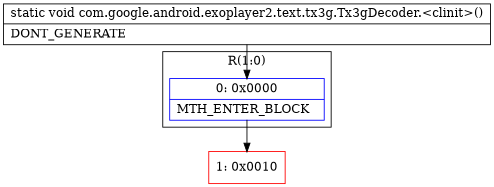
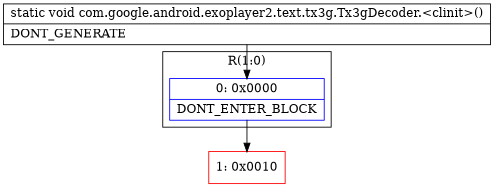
node "0: 0x0000": text "MTH_ENTER_BLOCK" -> "DONT_ENTER_BLOCK"
